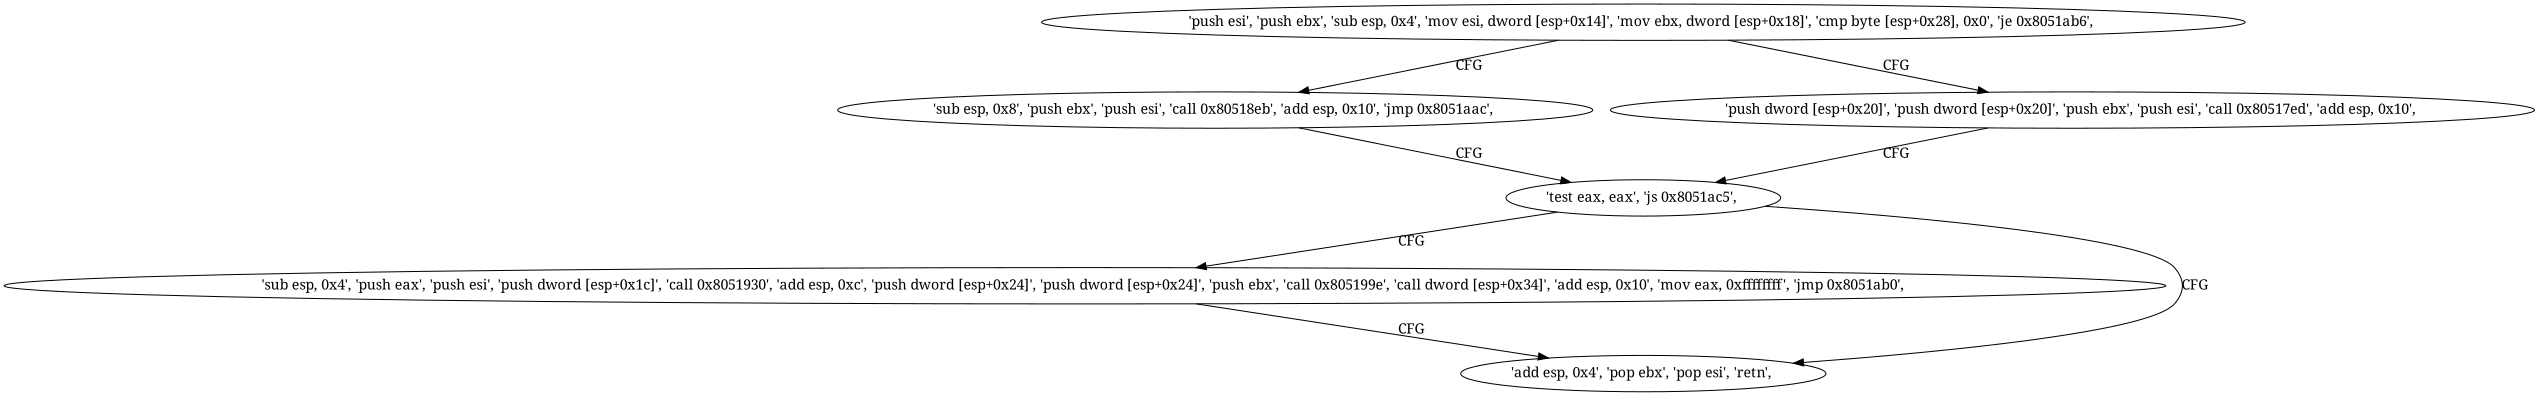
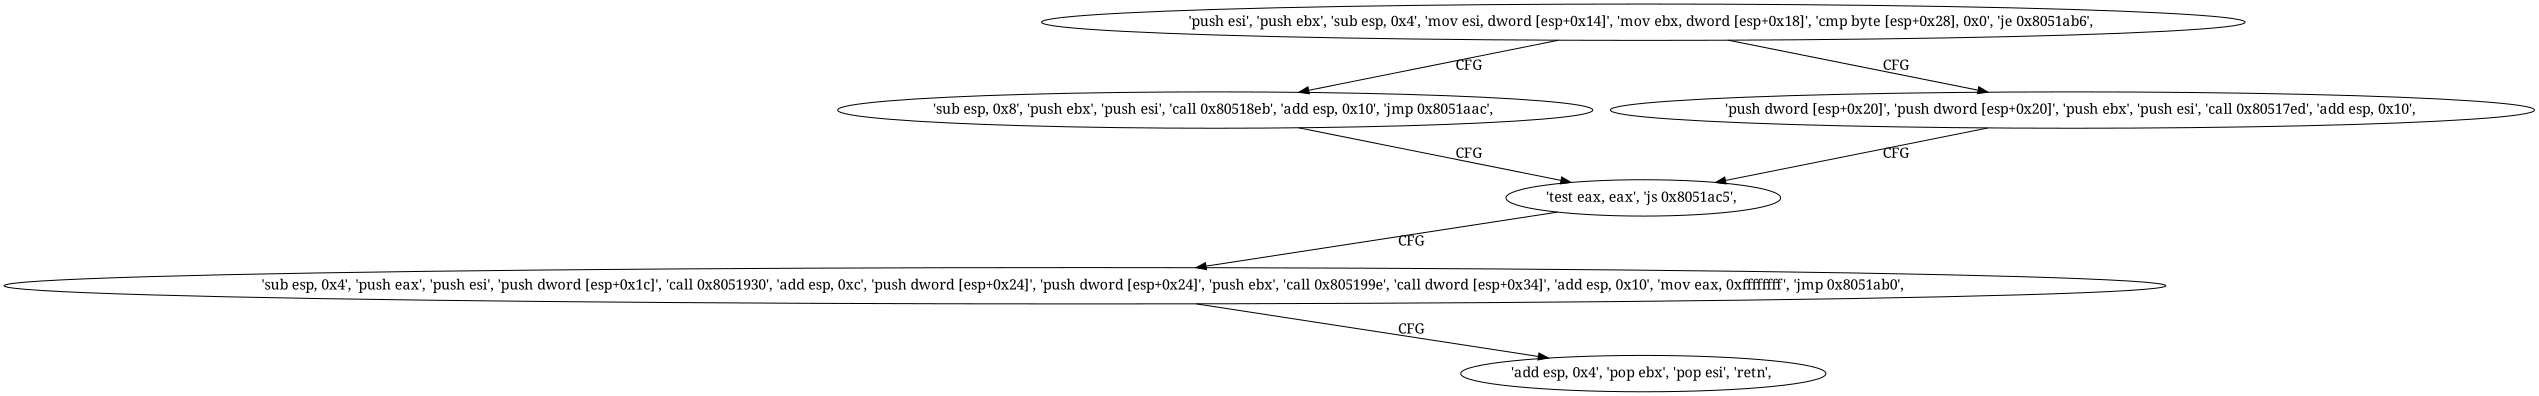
edge "'test eax, eax', 'js 0x8051ac5'," -> "'add esp, 0x4', 'pop ebx', 'pop esi', 'retn',": removed, label "CFG"
